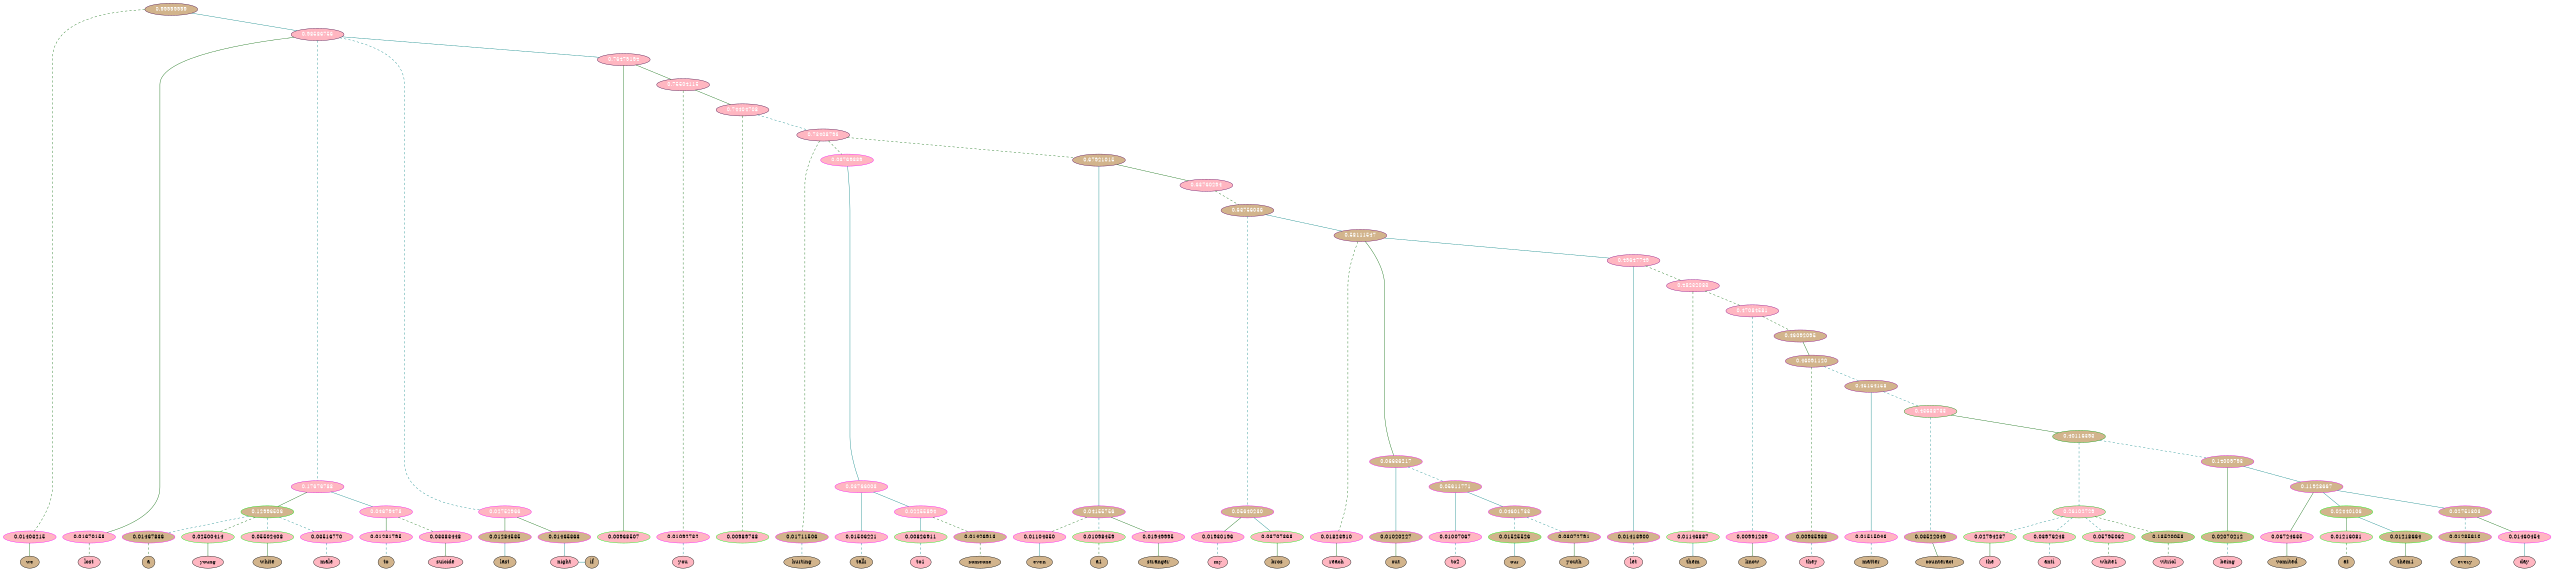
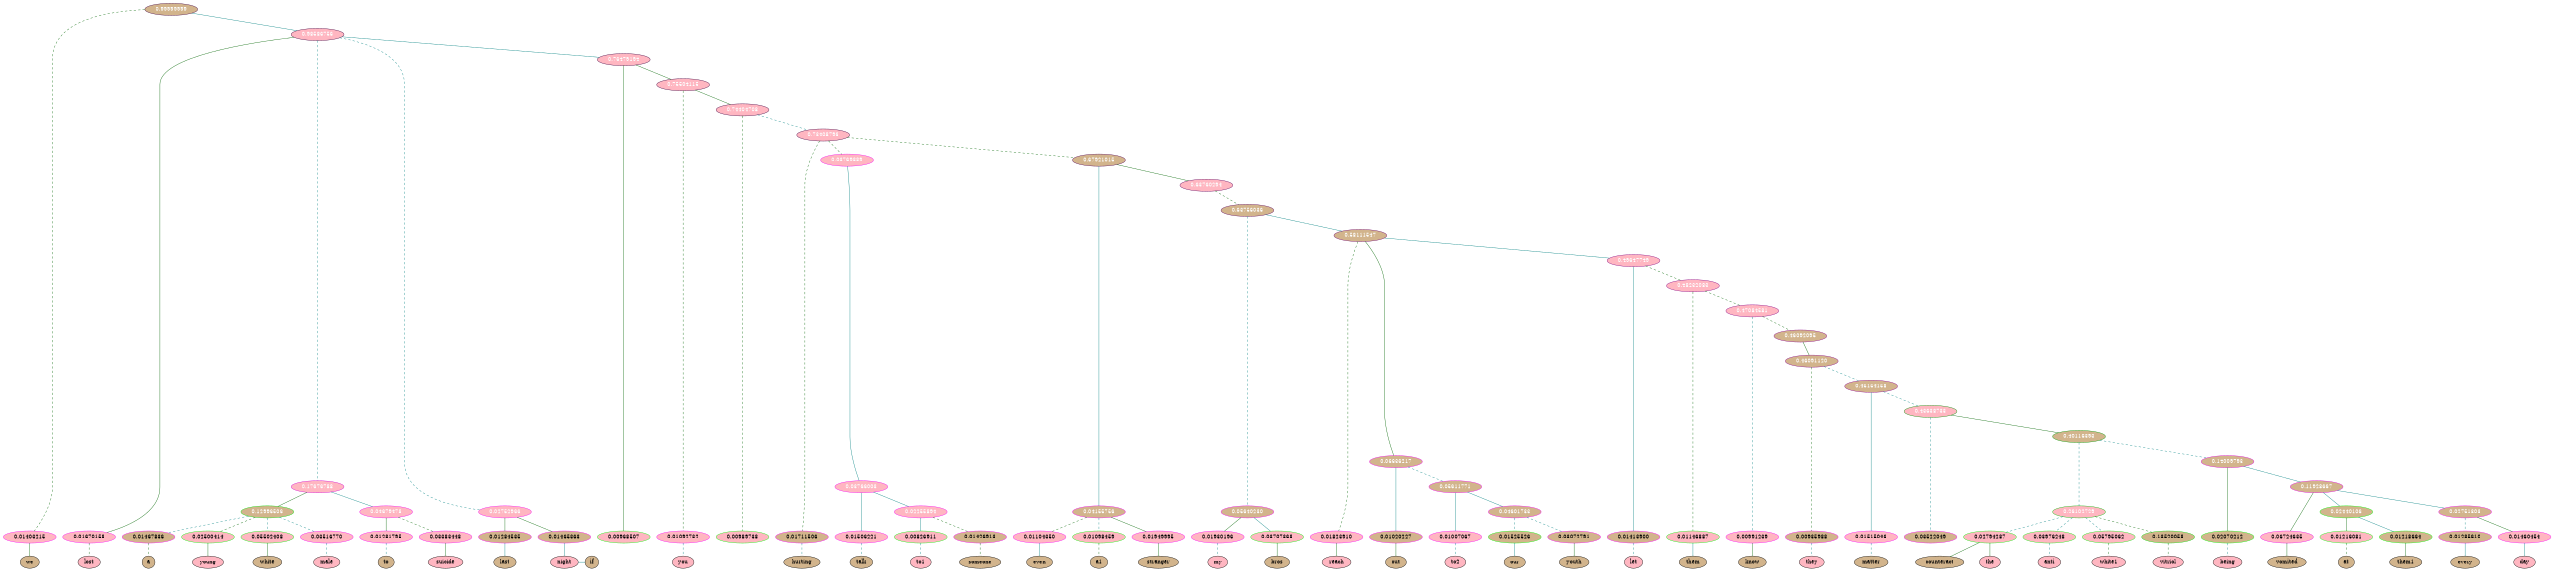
edge "0.03522049" -- "counteract": now "0.02794287" -- "counteract"
